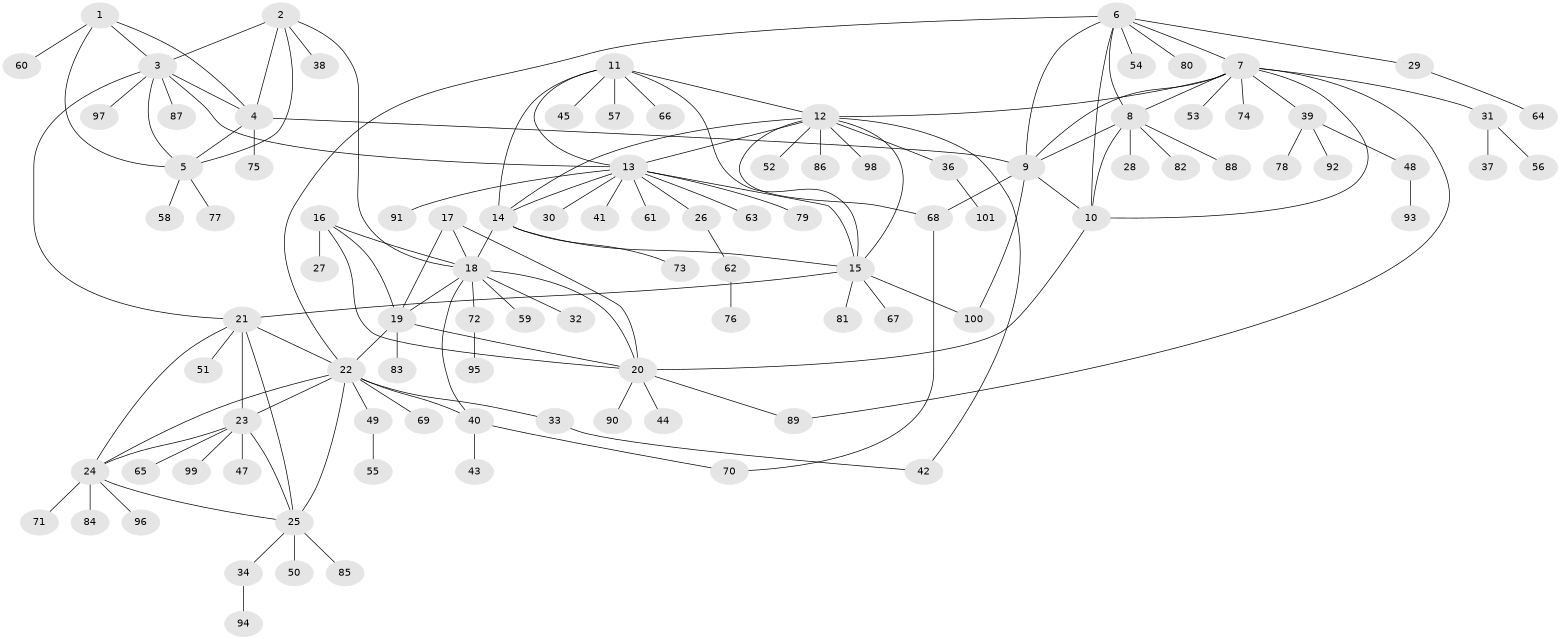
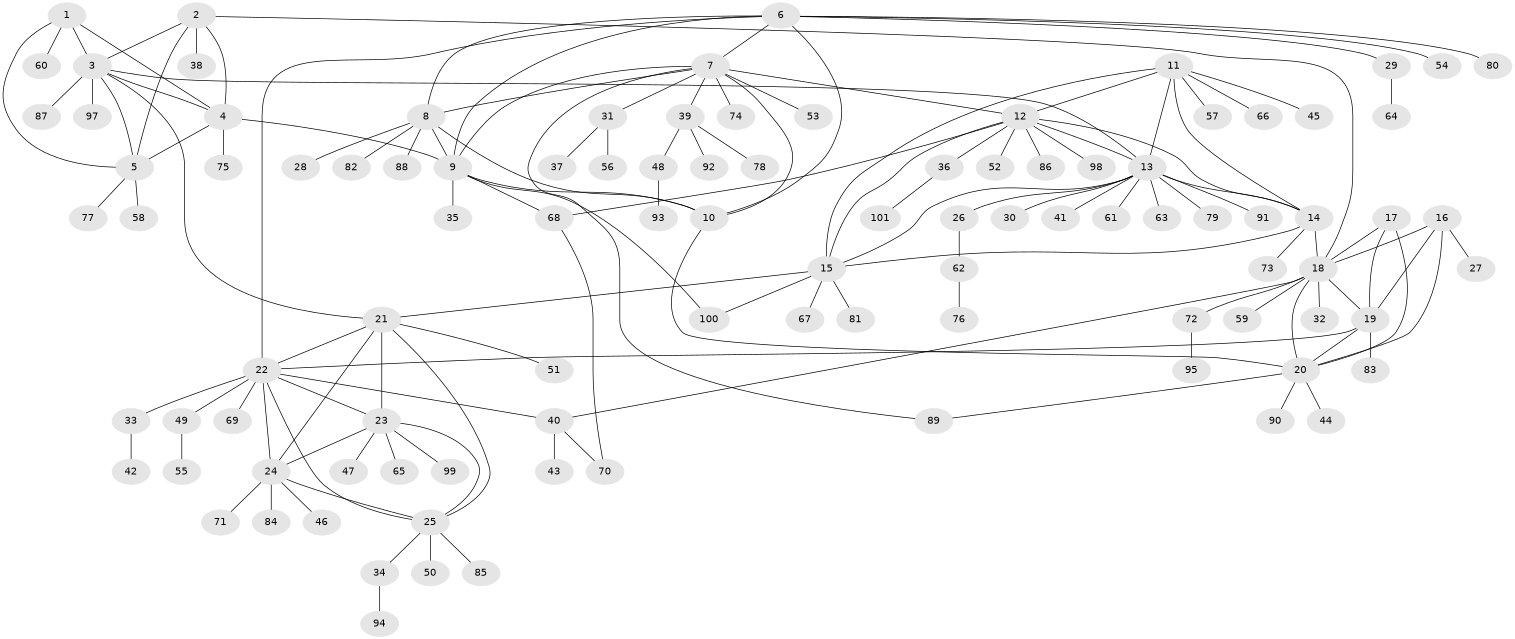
node "35": added
edge "12" -- "42": removed
node "96": label "96" -> "46"
